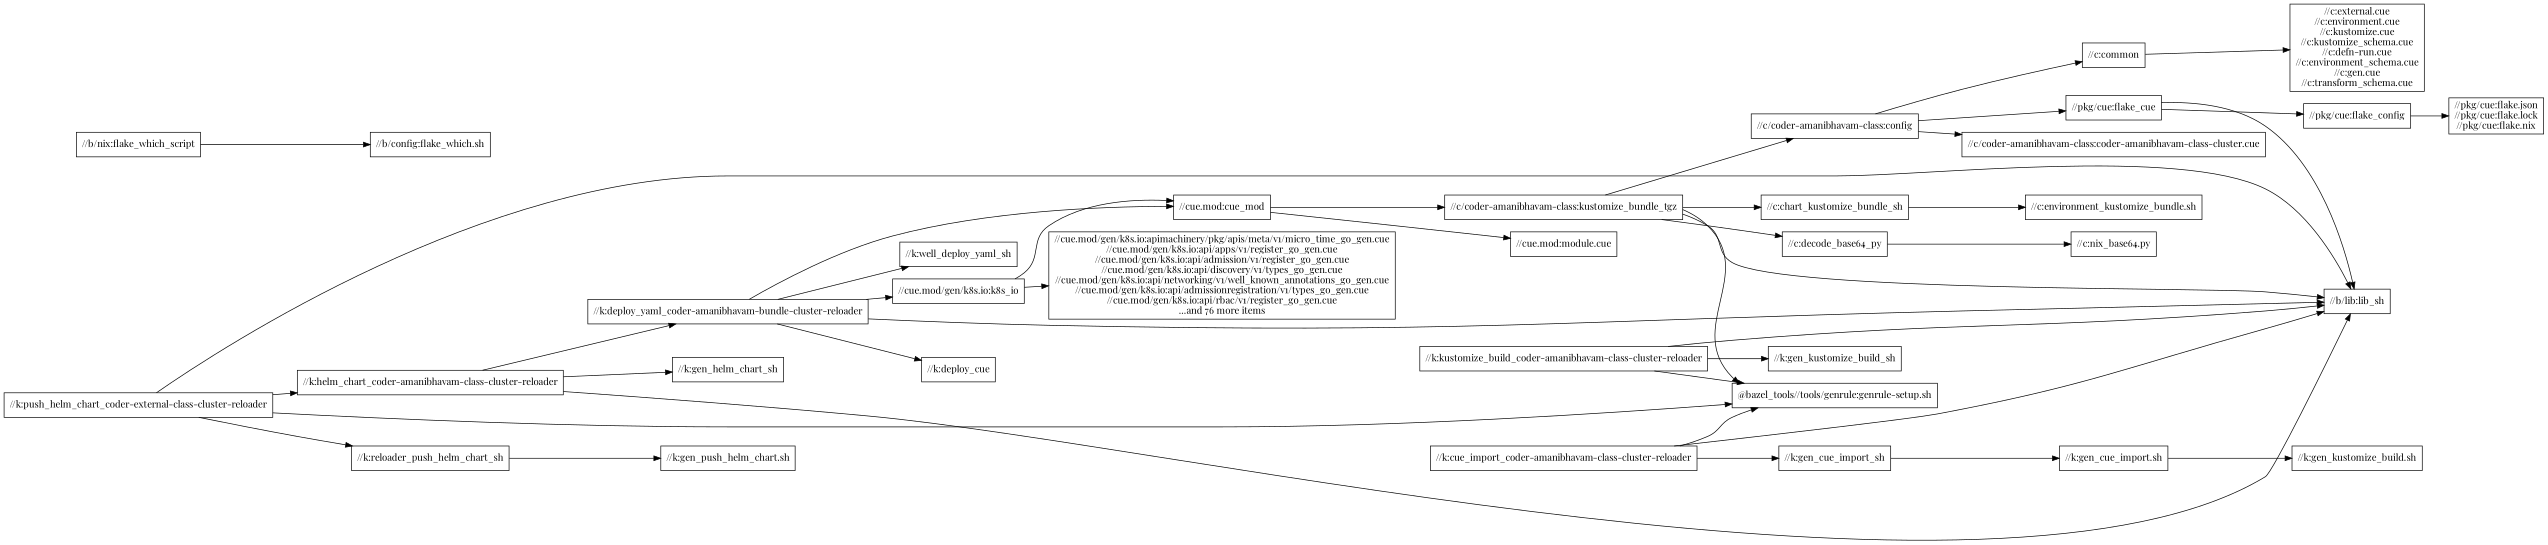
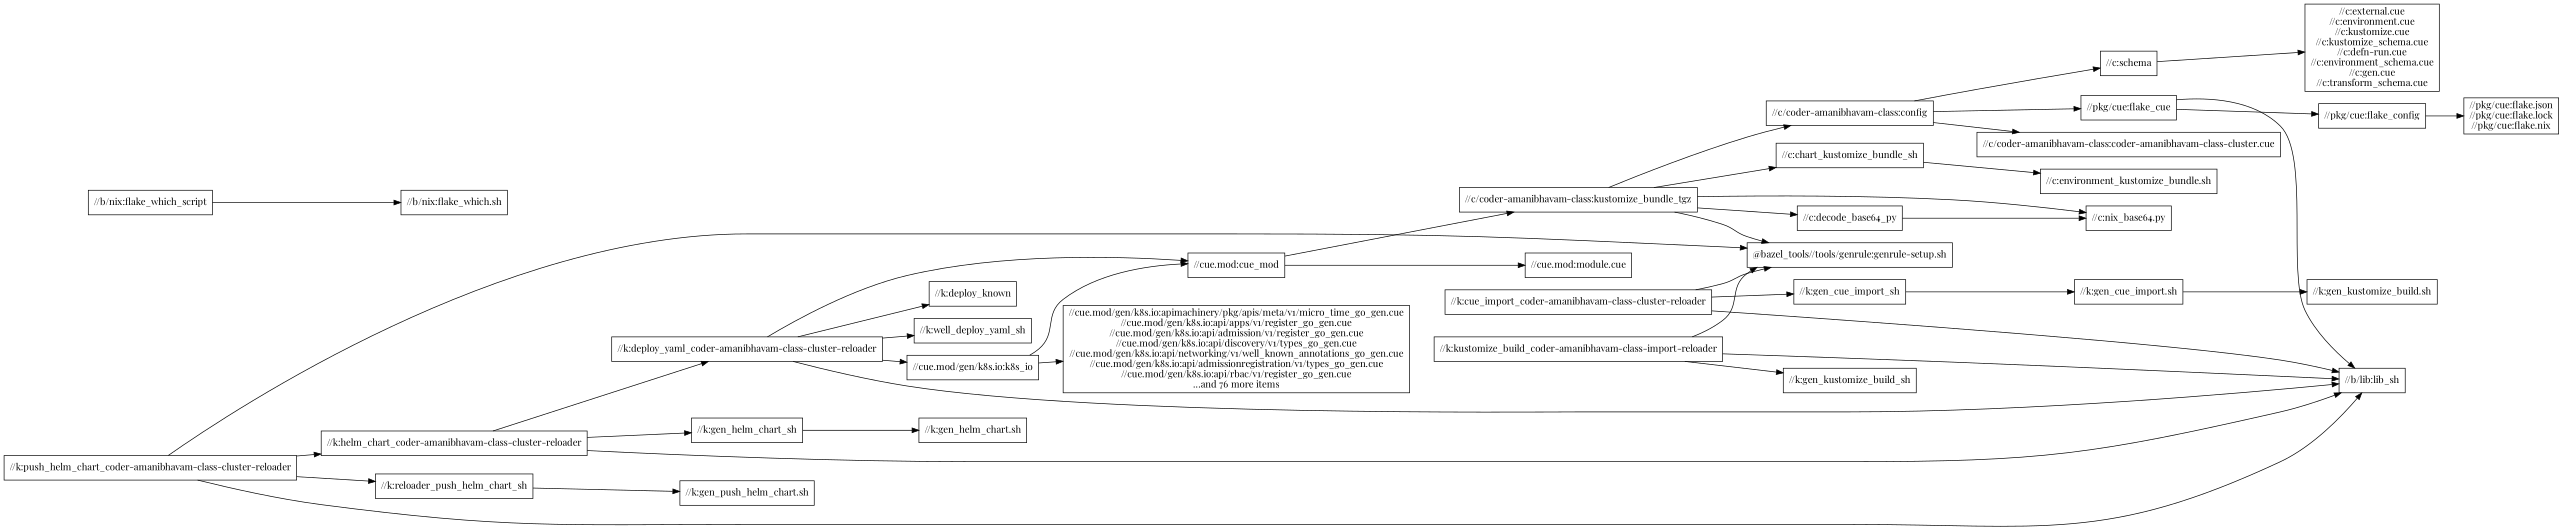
node "//c:common": label "//c:common" -> "//c:schema"
node "//b/config:flake_which.sh": label "//b/config:flake_which.sh" -> "//b/nix:flake_which.sh"
edge "//c/coder-amanibhavam-class:kustomize_bundle_tgz" -> "//b/lib:lib_sh": now "//c/coder-amanibhavam-class:kustomize_bundle_tgz" -> "//c:nix_base64.py"
node "//k:deploy_yaml_coder-amanibhavam-bundle-cluster-reloader": label "//k:deploy_yaml_coder-amanibhavam-bundle-cluster-reloader" -> "//k:deploy_yaml_coder-amanibhavam-class-cluster-reloader"
node "//k:kustomize_build_coder-amanibhavam-class-cluster-reloader": label "//k:kustomize_build_coder-amanibhavam-class-cluster-reloader" -> "//k:kustomize_build_coder-amanibhavam-class-import-reloader"
node "//k:deploy_cue": label "//k:deploy_cue" -> "//k:deploy_known"
node "//k:push_helm_chart_coder-external-class-cluster-reloader": label "//k:push_helm_chart_coder-external-class-cluster-reloader" -> "//k:push_helm_chart_coder-amanibhavam-class-cluster-reloader"
node "//k:gen_helm_chart.sh": added
